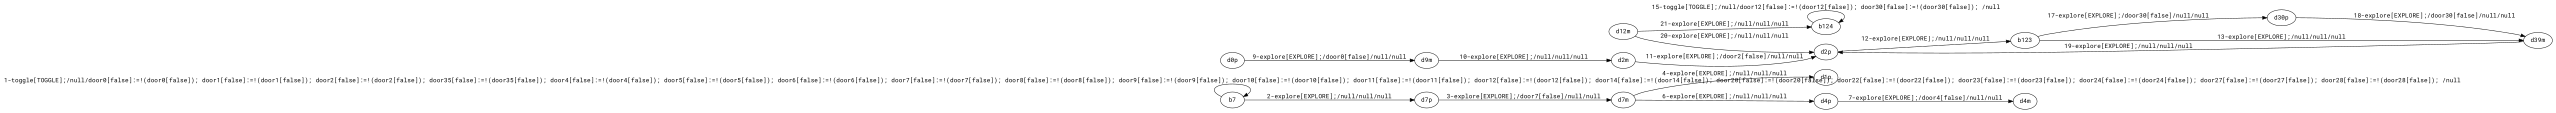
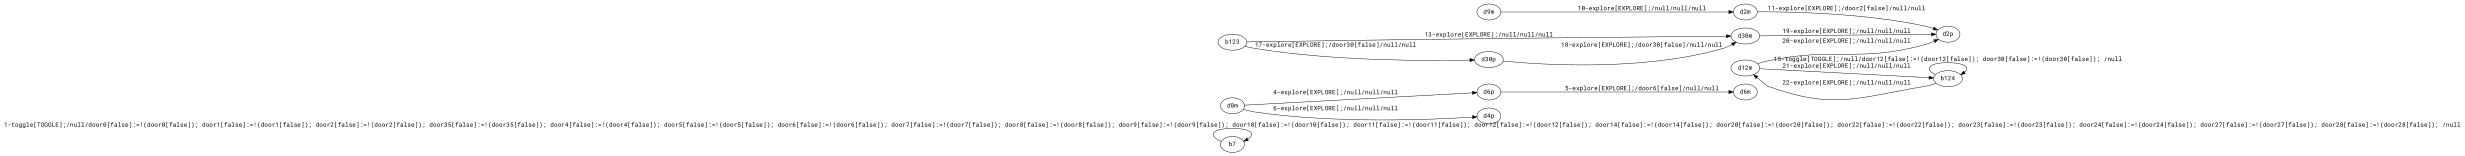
node "d39m": label "d39m" -> "d30m"
edge "d2p" -> "b123": removed, label "12-explore[EXPLORE];/null/null/null"
node "d0p": removed
node "d1p": label "d1p" -> "d6p"
node "d6m": added
edge "b124" -> "d12m": added, label "22-explore[EXPLORE];/null/null/null"
node "d7p": removed
node "d7m": label "d7m" -> "d8m"
node "d4m": removed
